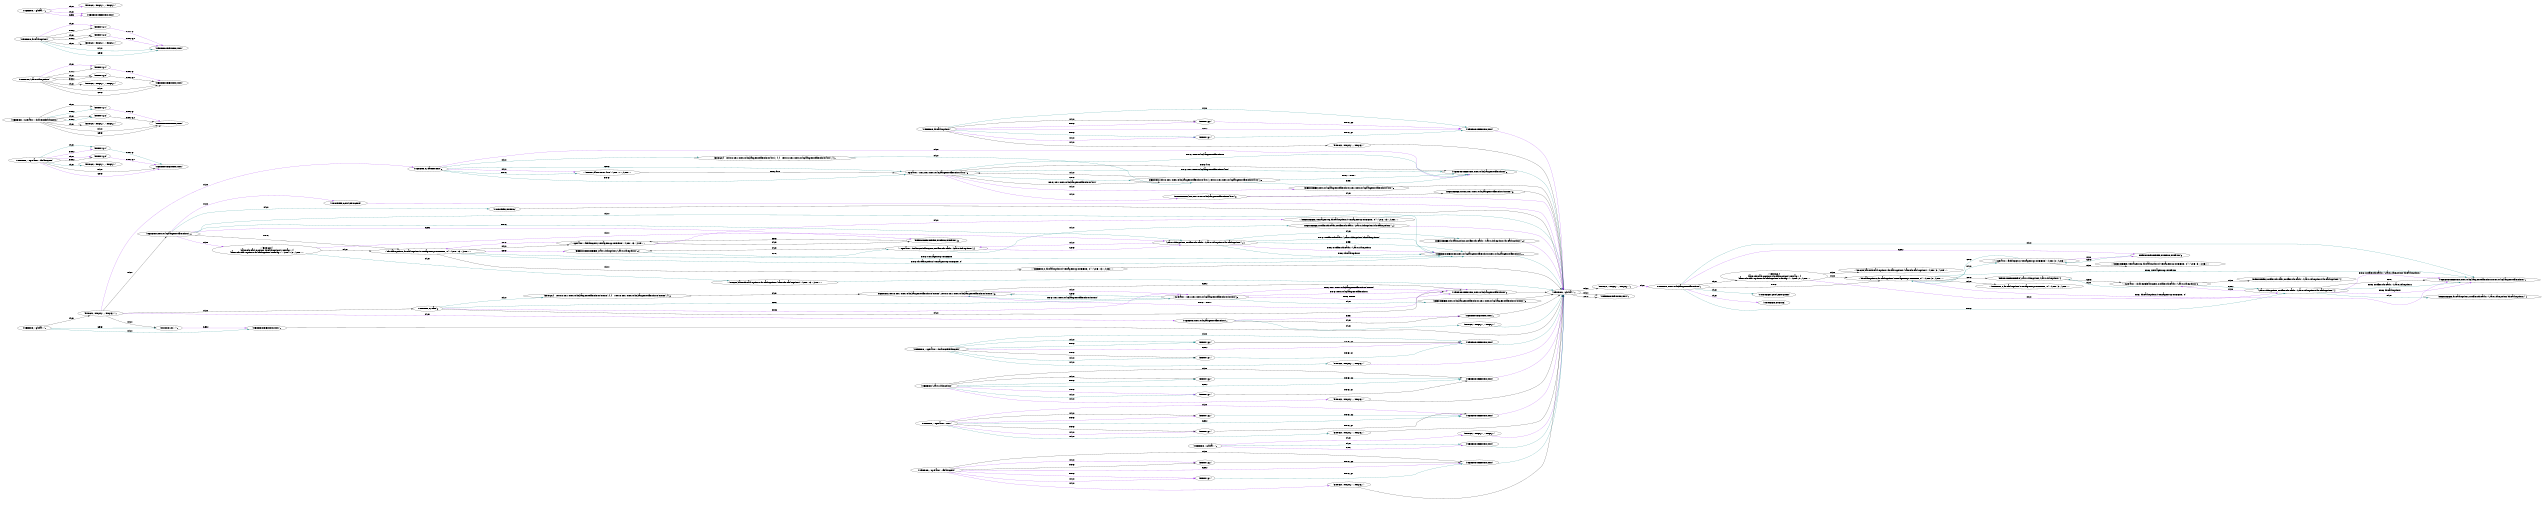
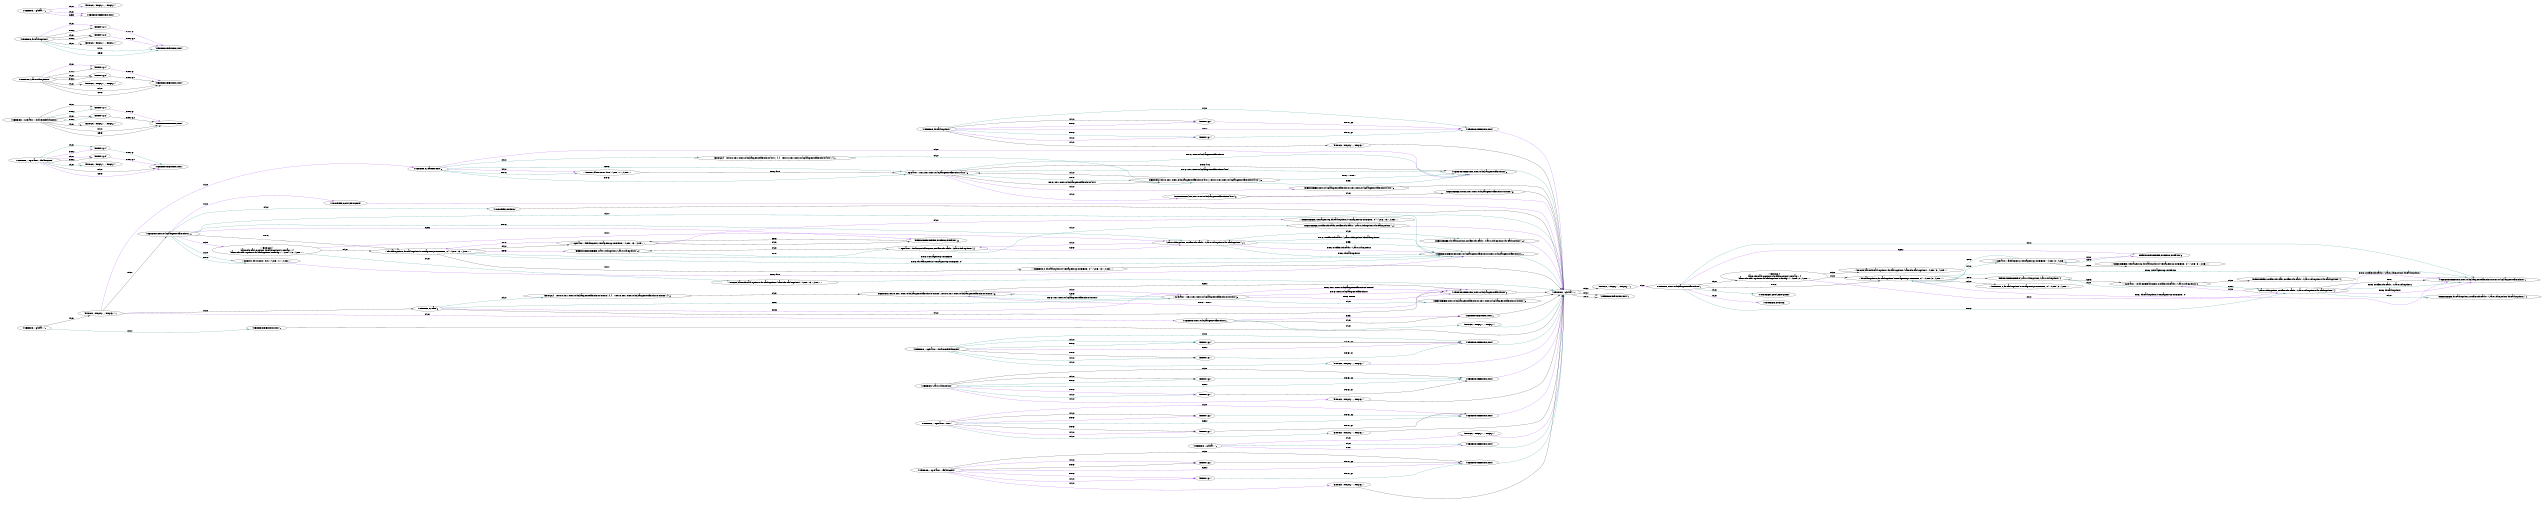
node "<(PARAM,dbus::Bus* bus)<SUB>11</SUB>>": added
node "(UNKNOWN,),))": removed
